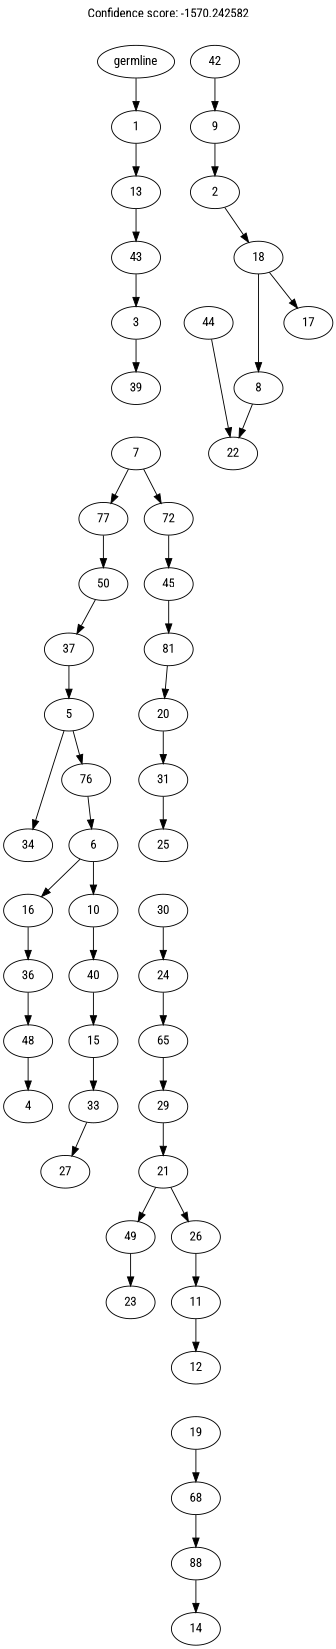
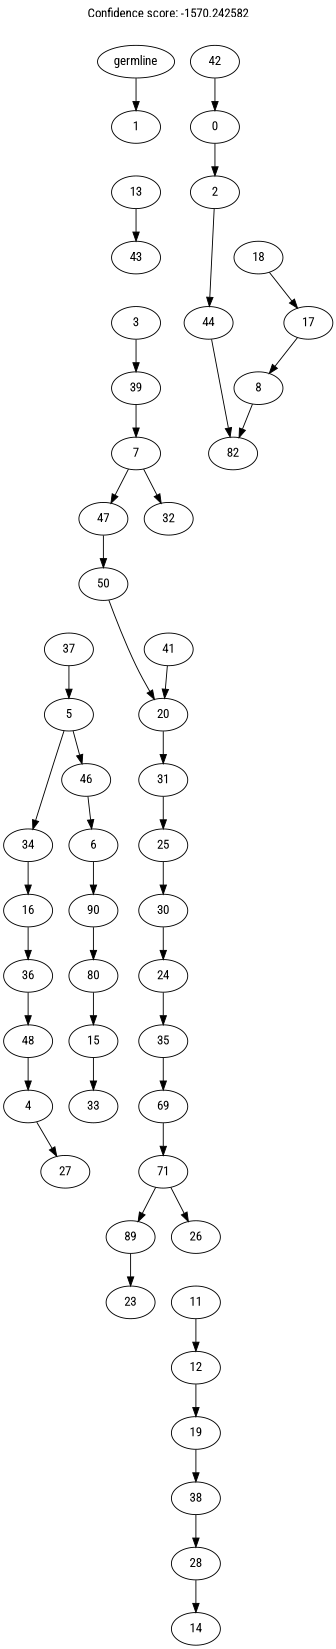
node "9": label "9" -> "0"
edge "1" -> "13": removed
edge "2" -> "18": now "2" -> "44"
edge "43" -> "3": removed
edge "18" -> "8": now "17" -> "8"
edge "39" -> "7": added
node "22": label "22" -> "82"
node "77": label "77" -> "47"
node "72": label "72" -> "32"
node "45": removed
edge "50" -> "37": now "50" -> "20"
node "81": label "81" -> "41"
node "76": label "76" -> "46"
edge "25" -> "30": added
edge "6" -> "16": now "34" -> "16"
node "10": label "10" -> "90"
node "40": label "40" -> "80"
node "65": label "65" -> "35"
node "29": label "29" -> "69"
edge "33" -> "27": now "4" -> "27"
node "21": label "21" -> "71"
node "49": label "49" -> "89"
edge "26" -> "11": removed
edge "12" -> "19": added
node "68": label "68" -> "38"
node "88": label "88" -> "28"
